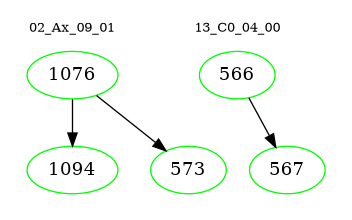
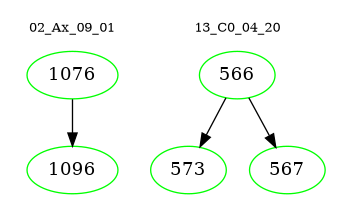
cluster "13_C0_04_00": label "13_C0_04_00" -> "13_C0_04_20"
edge "1076" -> "573": now "566" -> "573"
node "1094": label "1094" -> "1096"
